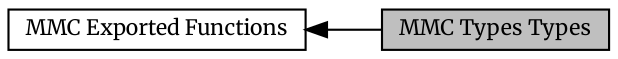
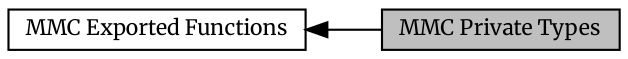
node "MMC Types Types": label "MMC Types Types" -> "MMC Private Types"
